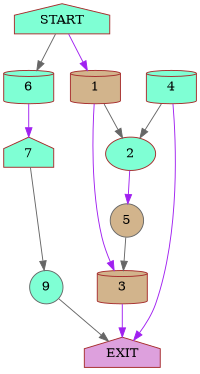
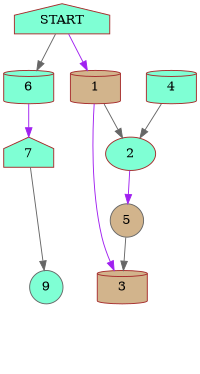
node "EXIT": removed
